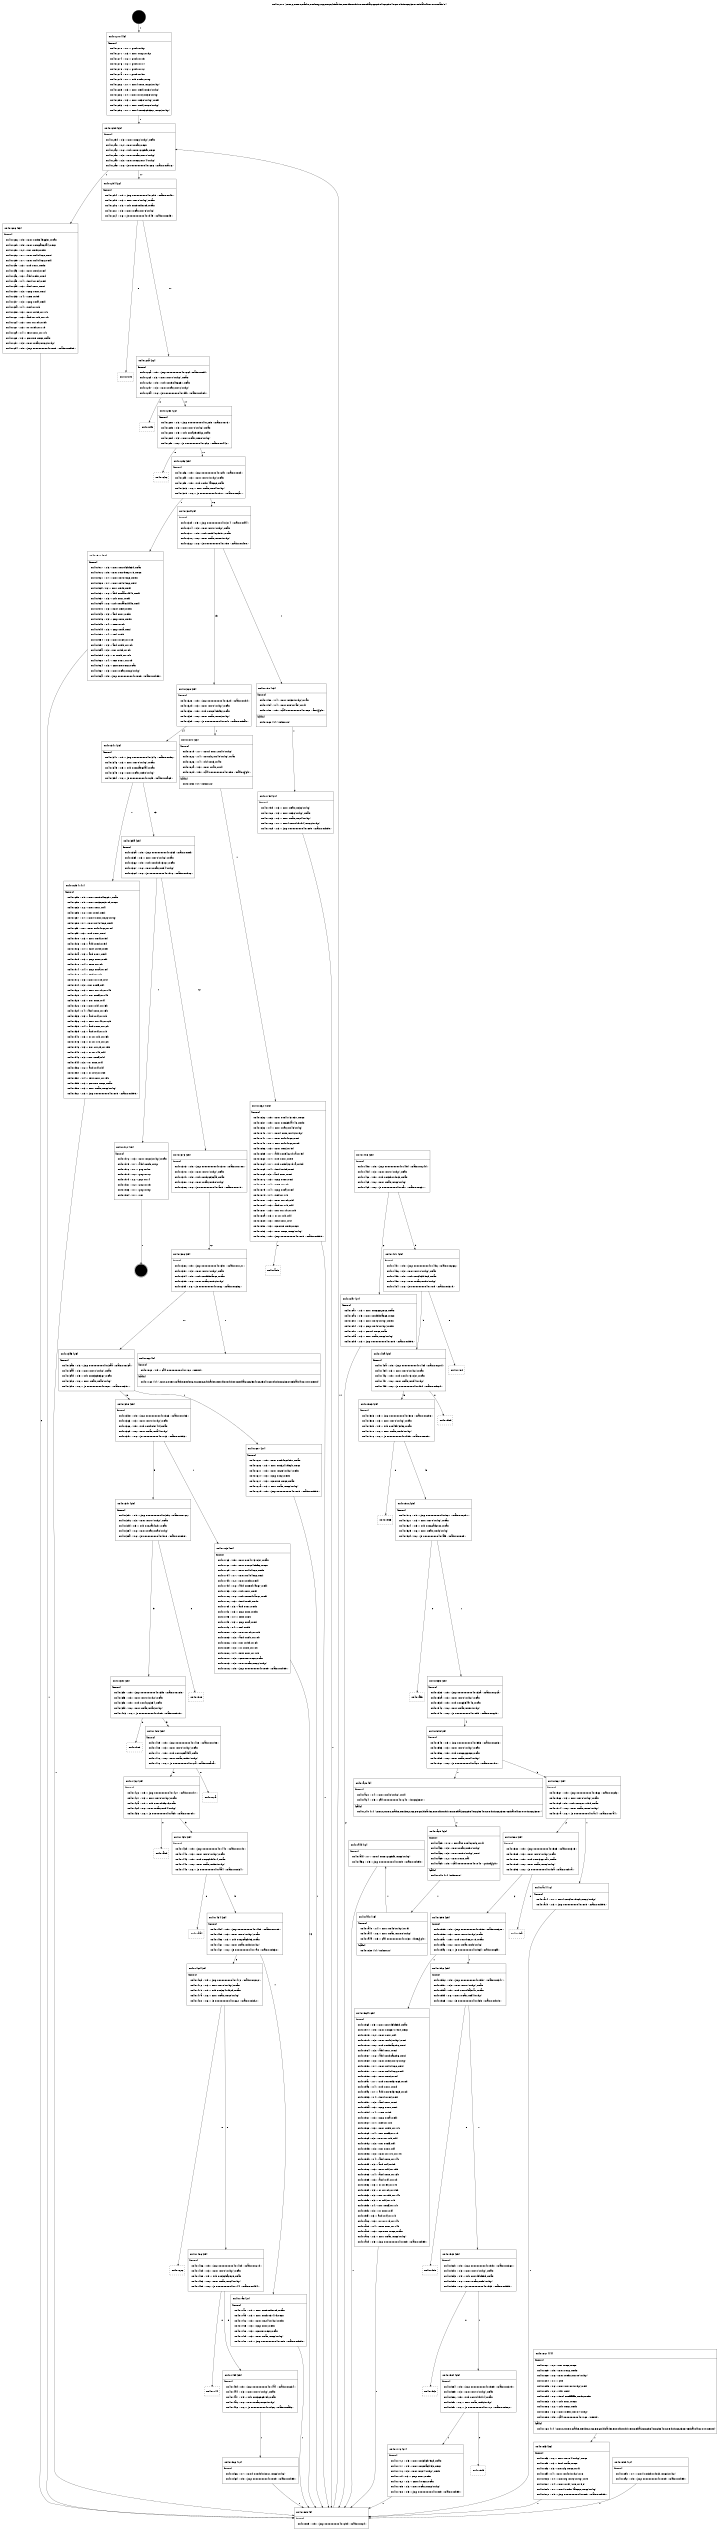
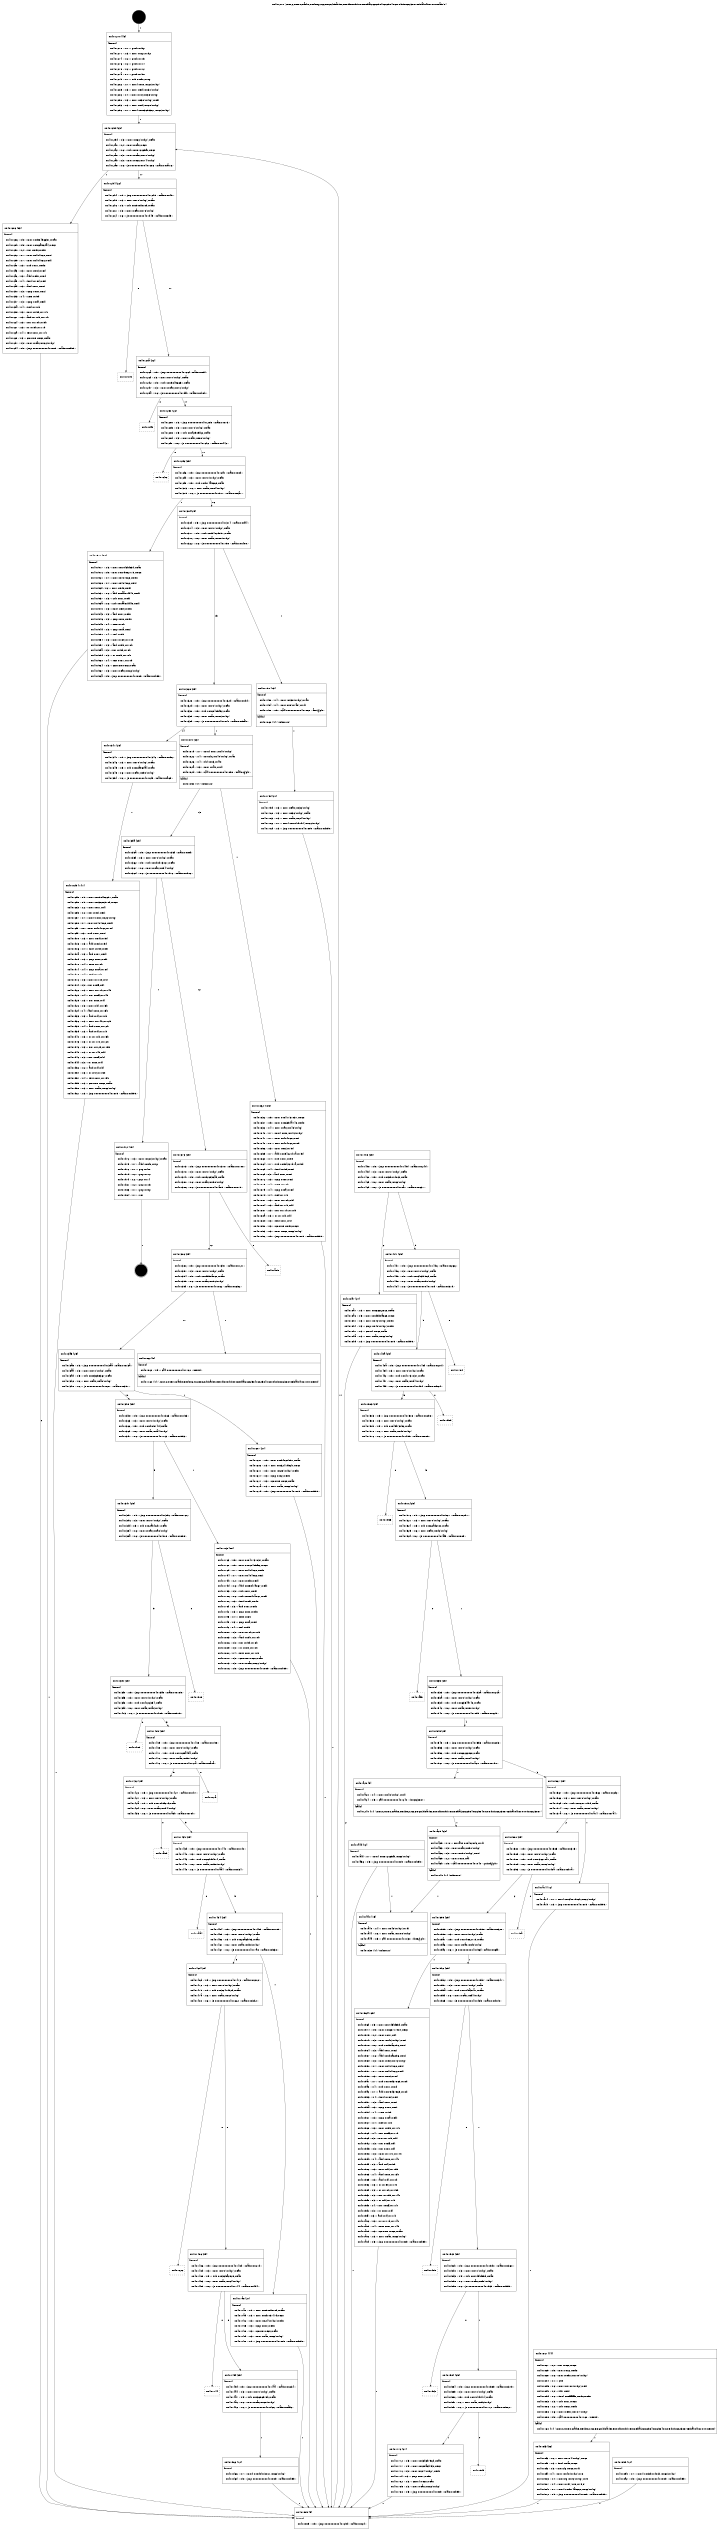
edge "0x401341 [25]" -> "0x40135a [25]": now "0x40181b [23]" -> "0x40135a [25]"
edge "0x401832 [105]" -> "0x401a89": now "0x401373 [25]" -> "0x401a89"
edge "0x401a40 [15]" -> "0x401a4f [12]": reversed
edge "0x4017c3 [88]" -> "0x401e09 [5]": label " 16" -> " 1"
